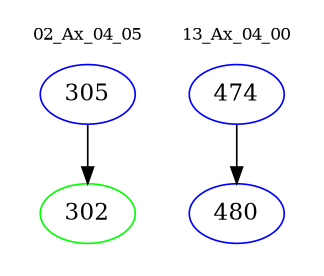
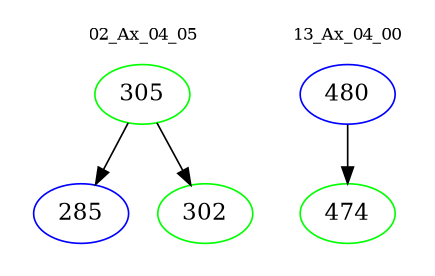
node "305": color blue -> green
node "474": color blue -> green
edge "474" -> "480": reversed
node "285": added
